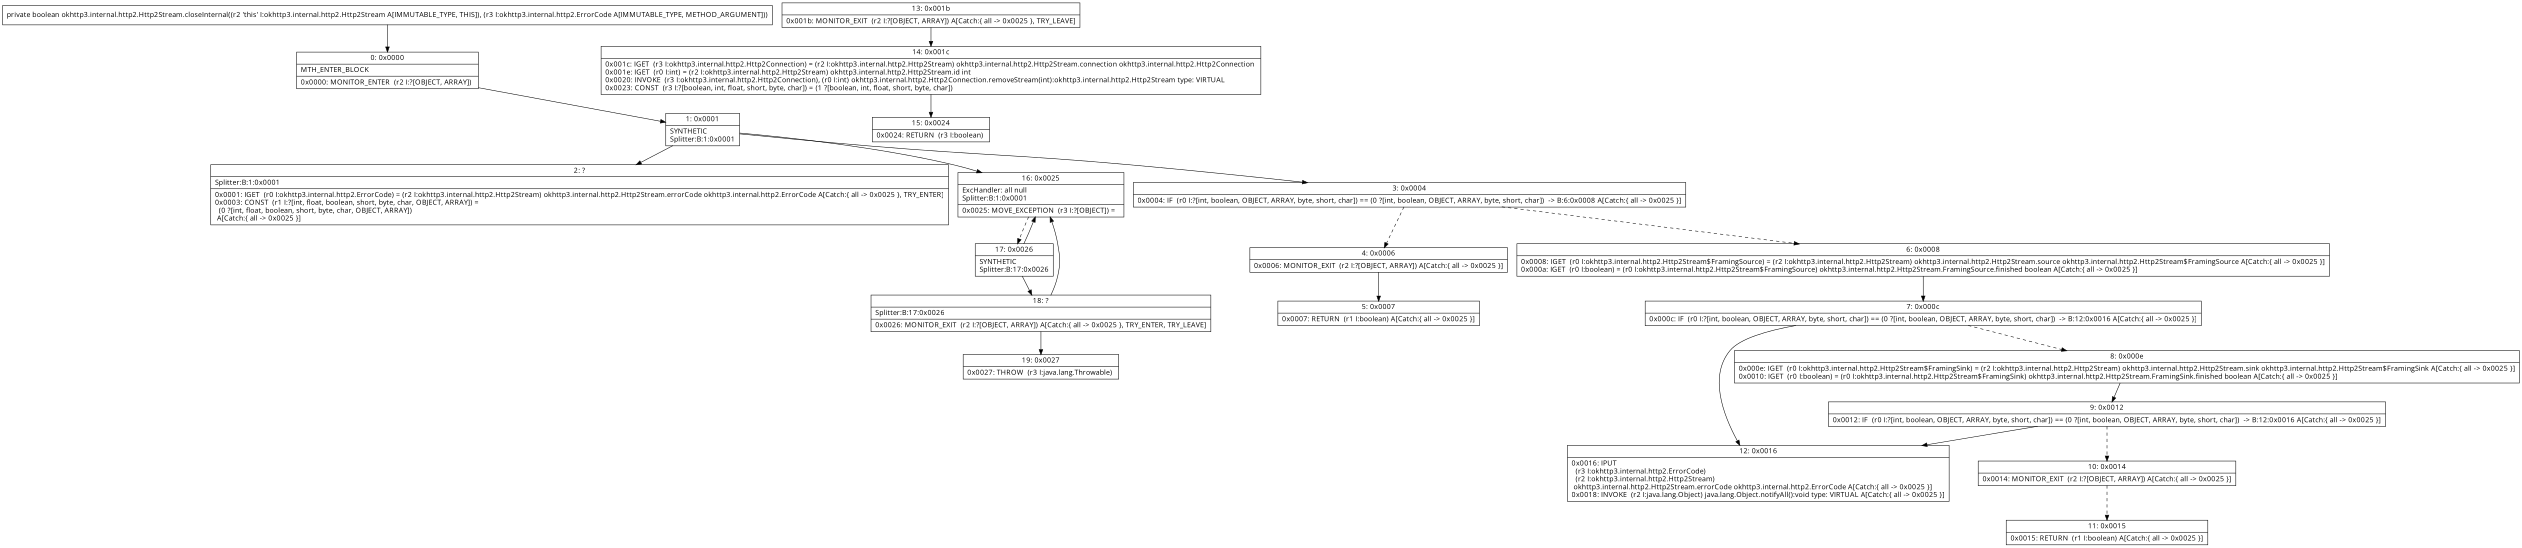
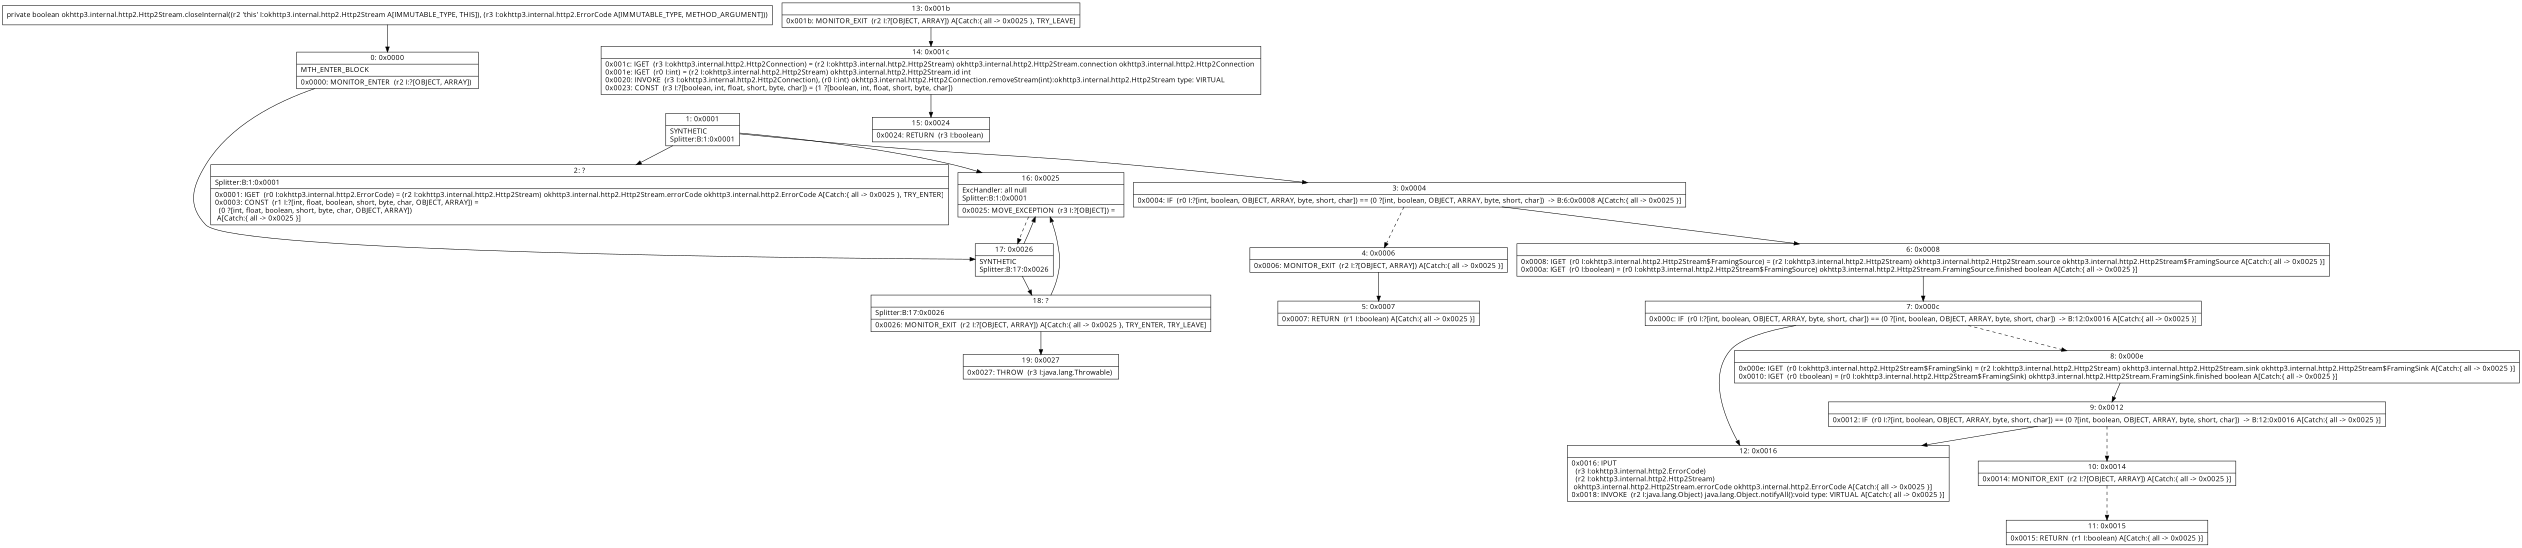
edge "0: 0x0000" -> "1: 0x0001": now "0: 0x0000" -> "17: 0x0026"
edge "3: 0x0004" -> "6: 0x0008": style dashed -> solid
